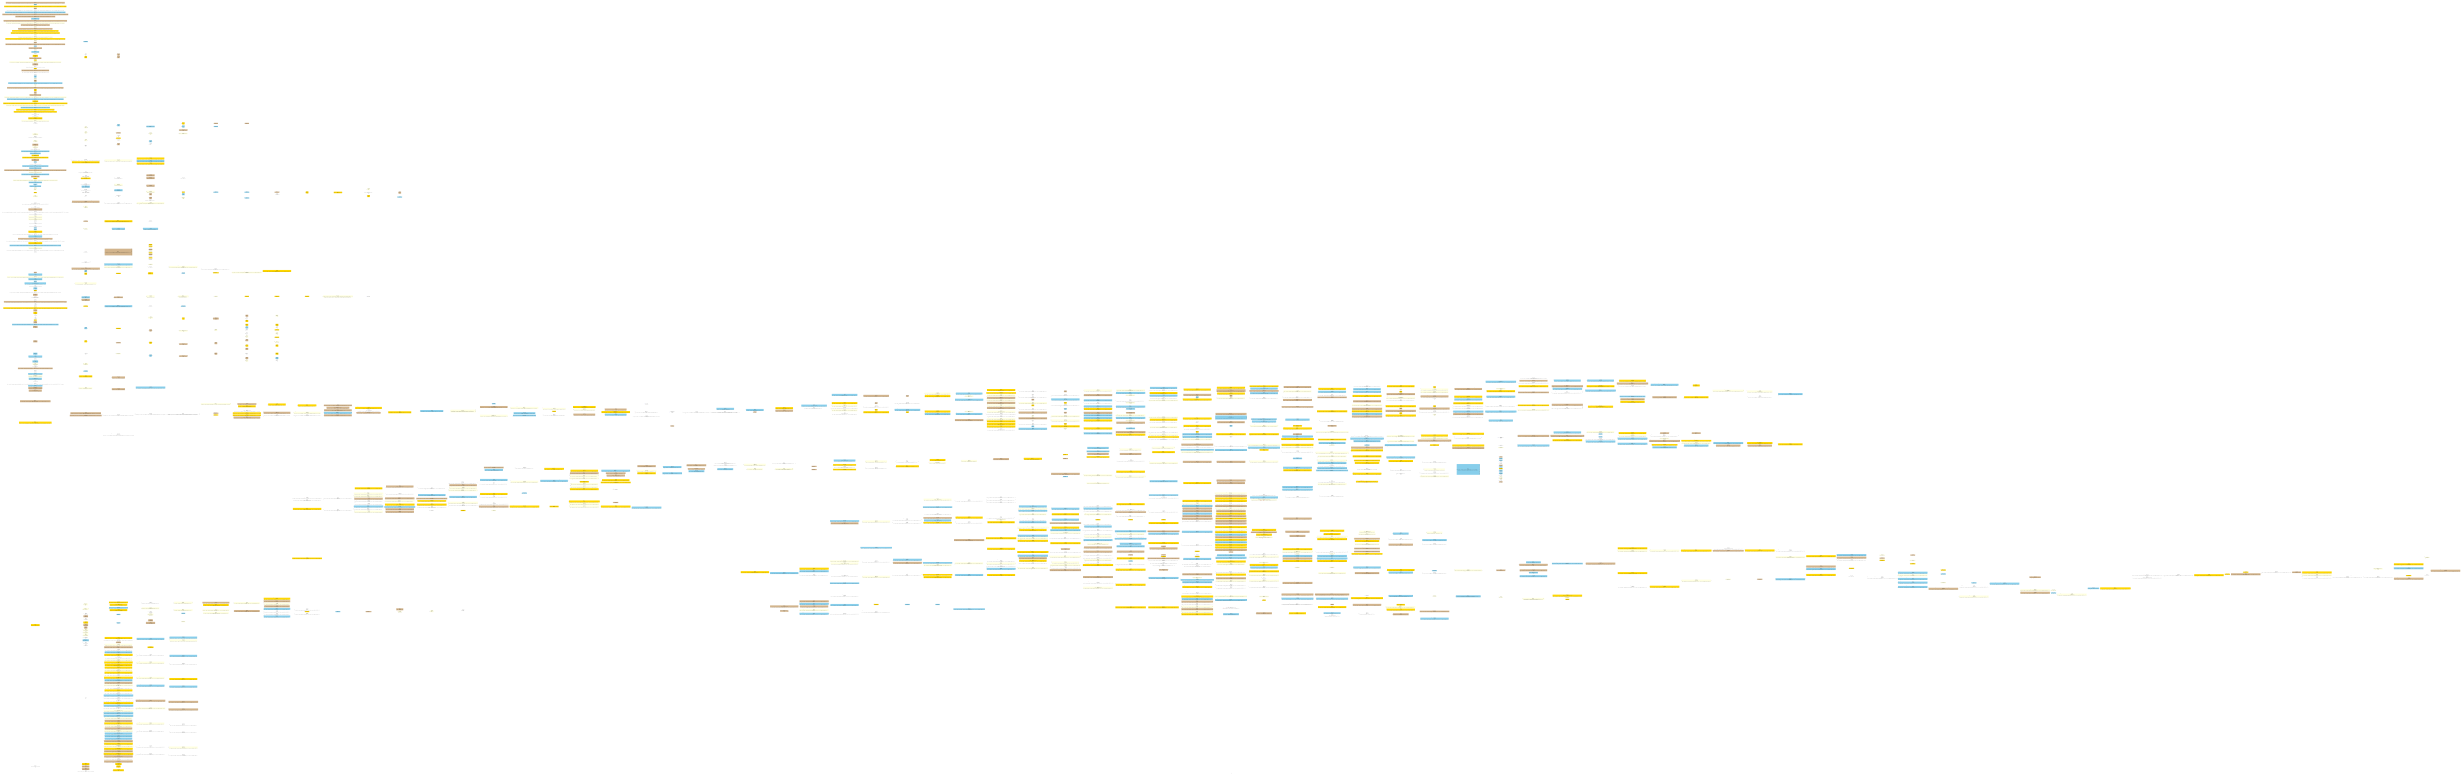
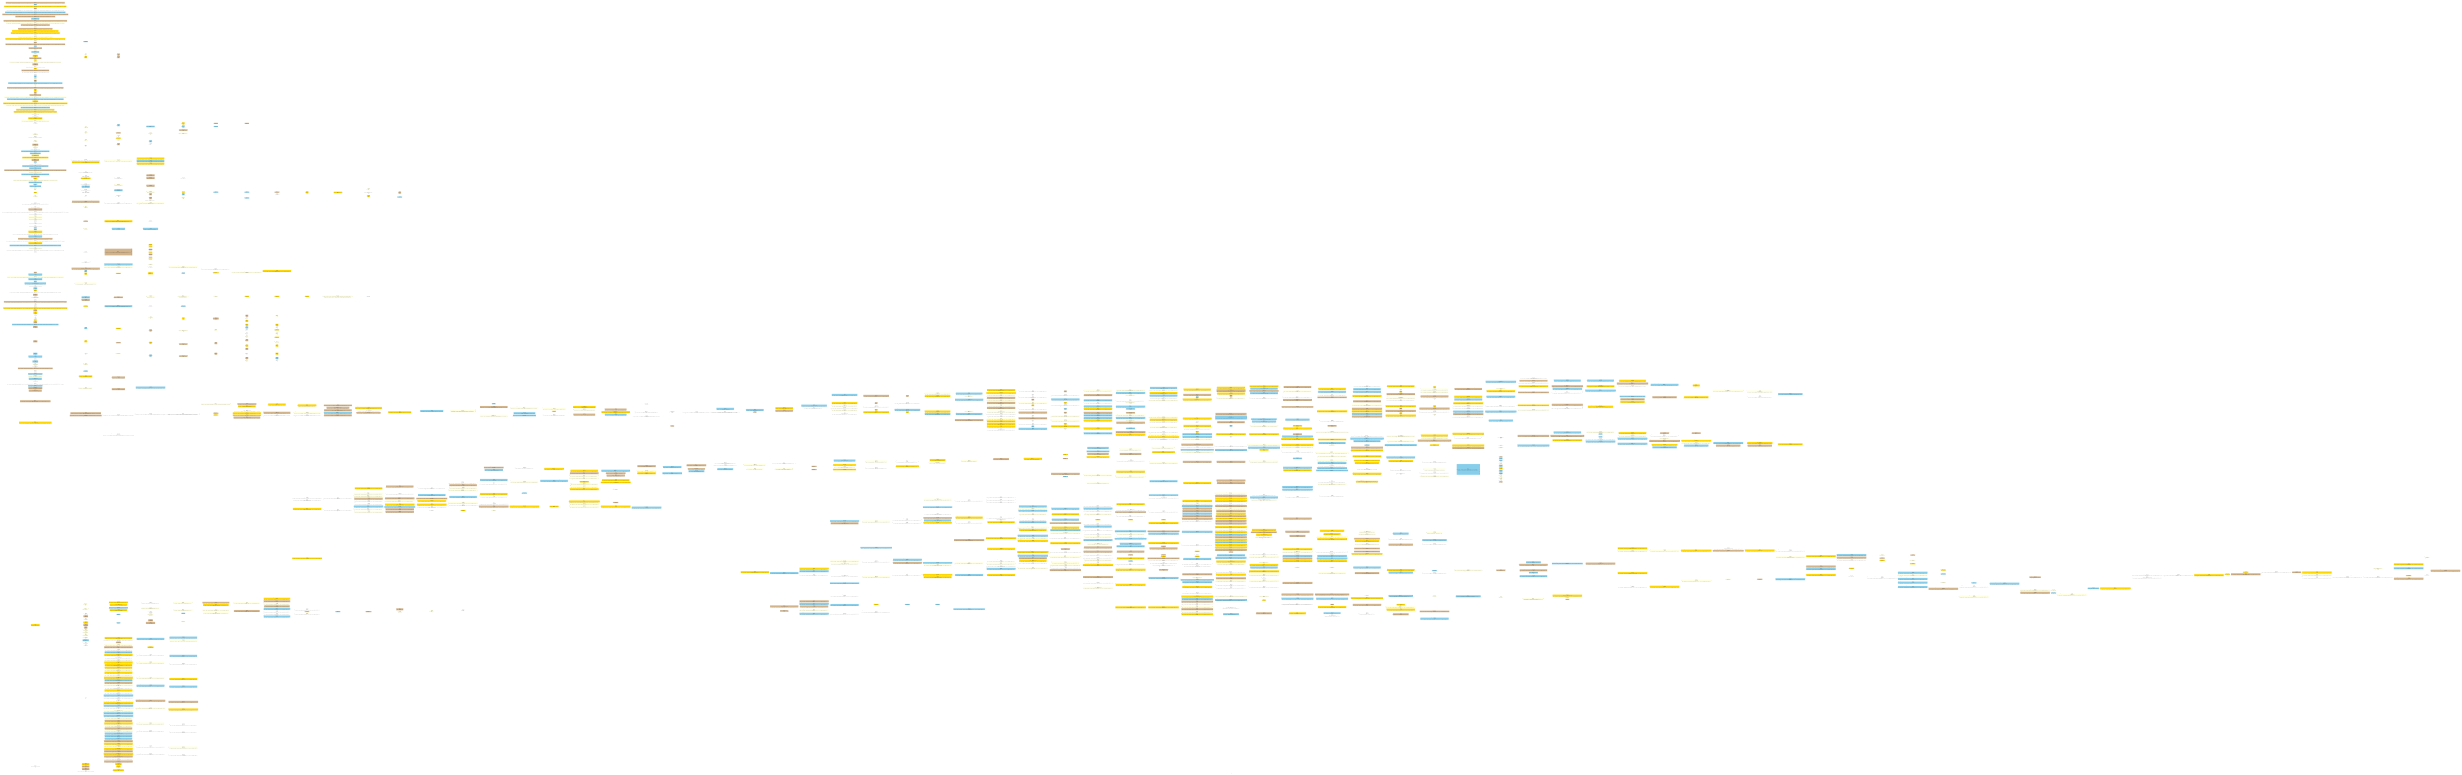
node "NodeID: 687": fillcolor tan -> gold
